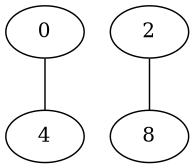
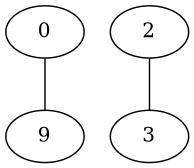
node "4": label "4" -> "9"
node "8": label "8" -> "3"
